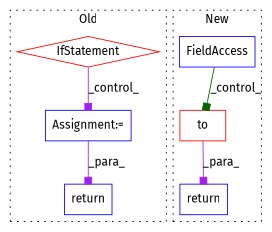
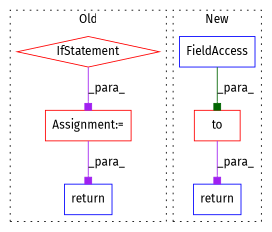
edge "IfStatement" -> "Assignment:=": label "_control_" -> "_para_"
edge "FieldAccess" -> "to": label "_control_" -> "_para_"
node "Assignment:=": color blue -> red
